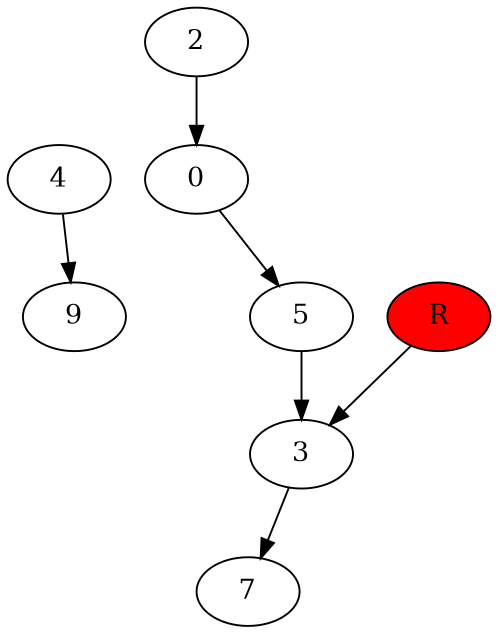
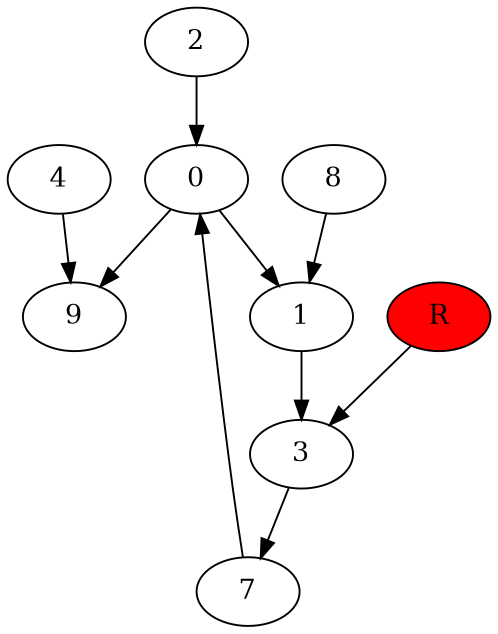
node "8": added
edge "0" -> "9": added
node "5": label "5" -> "1"
edge "7" -> "0": added
